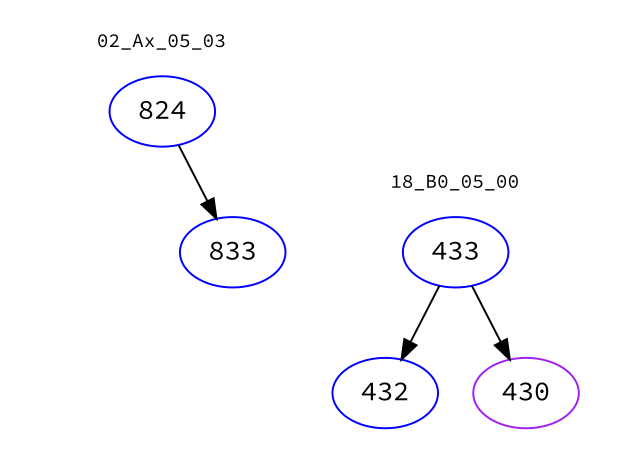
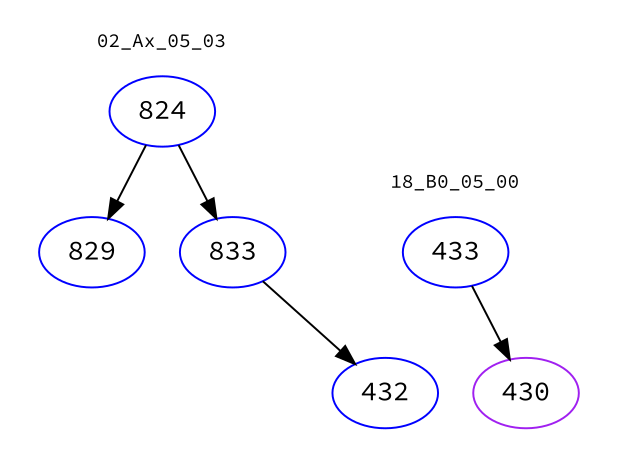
node "829": added
edge "433" -> "432": now "833" -> "432"
